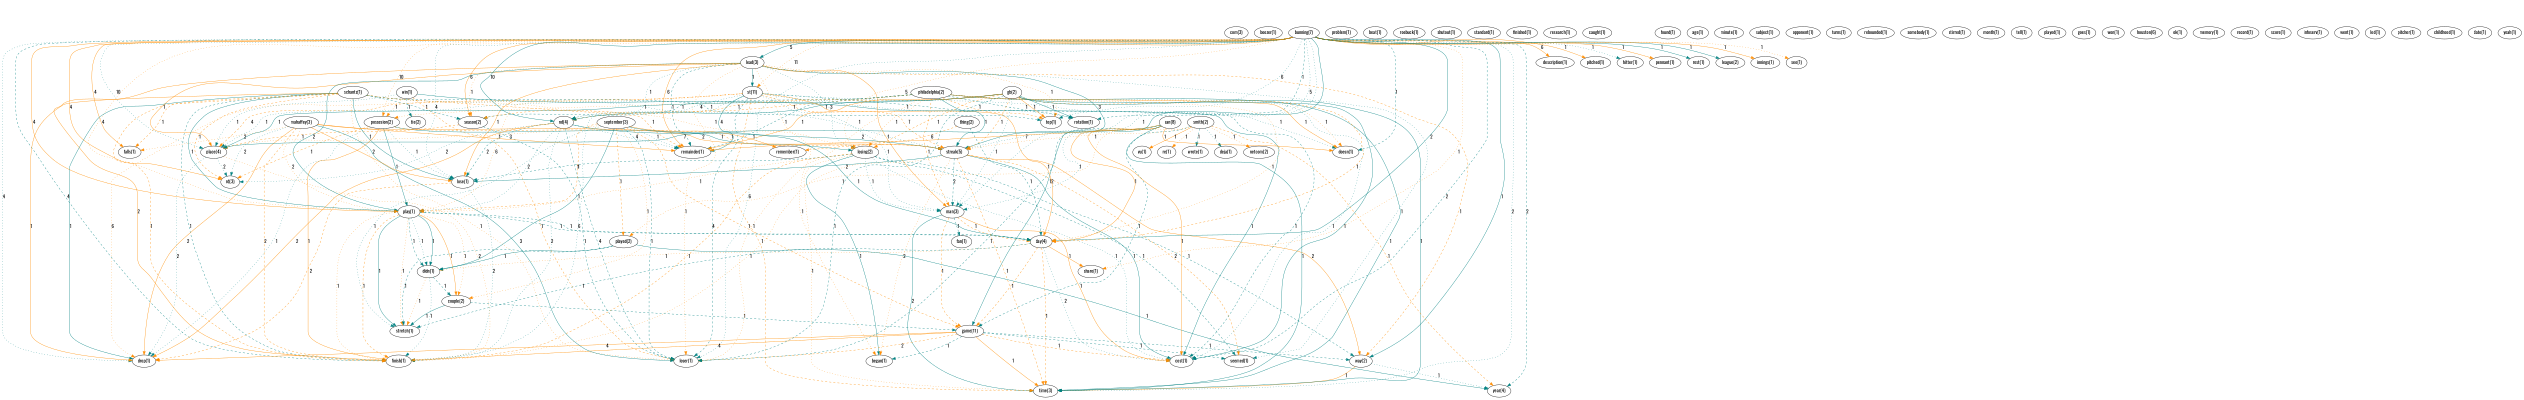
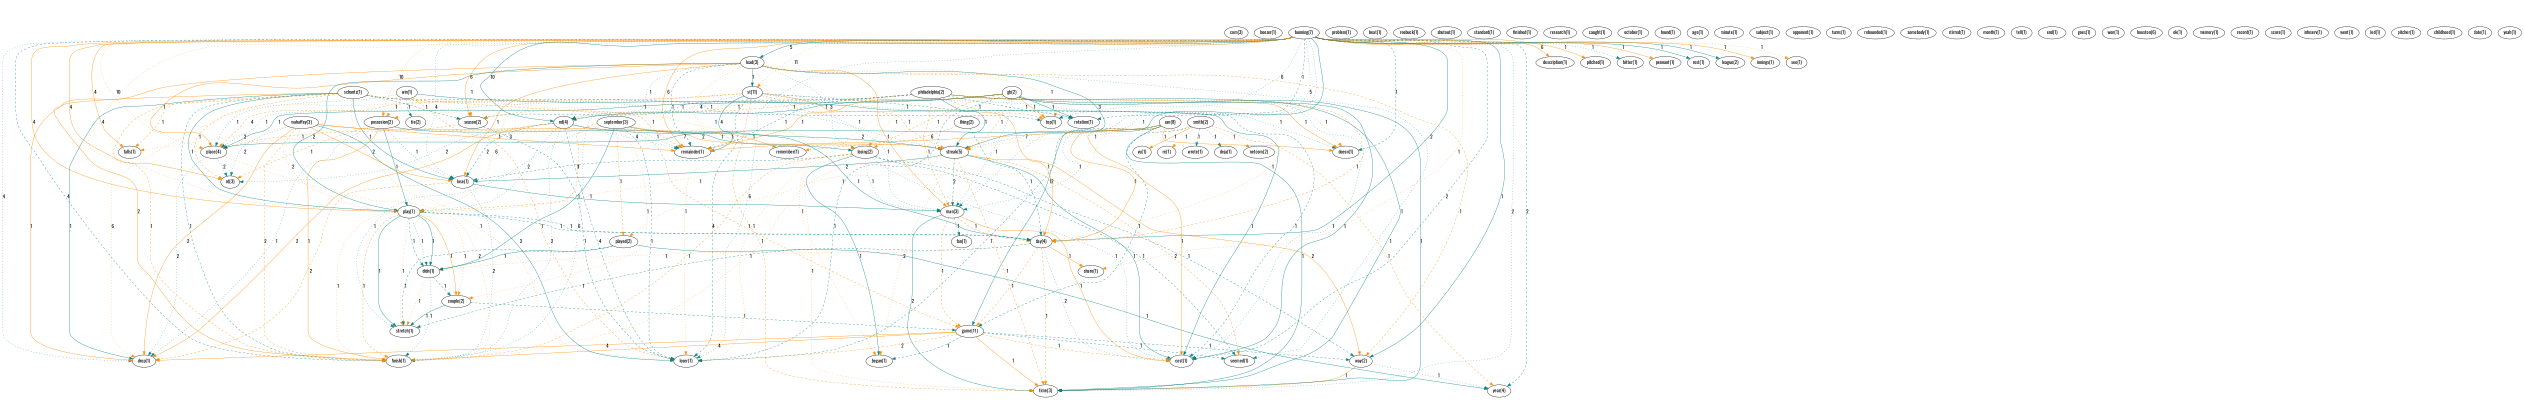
node "october(1)": added
node "played(1)": label "played(1)" -> "end(1)"
edge "bunning(7)" -> "place(4)": color teal -> darkorange
edge "bunning(7)" -> "losing(2)": removed, label "5"
edge "lose(1)" -> "man(3)": added, label "1"
